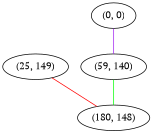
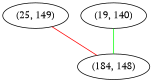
node "(0, 0)": removed
node "(59, 140)": label "(59, 140)" -> "(19, 140)"
node "(180, 148)": label "(180, 148)" -> "(184, 148)"
